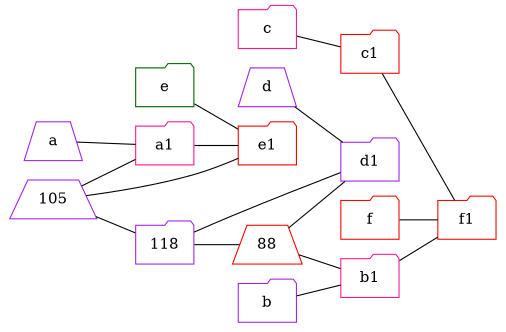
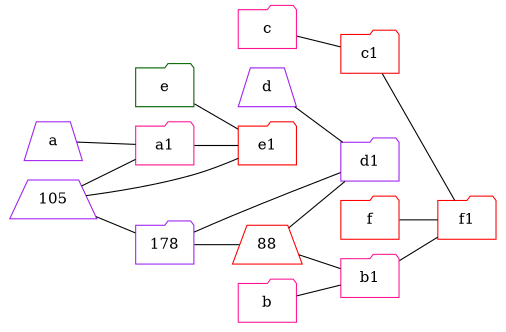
node "118": label "118" -> "178"
node "b": color purple -> deeppink
